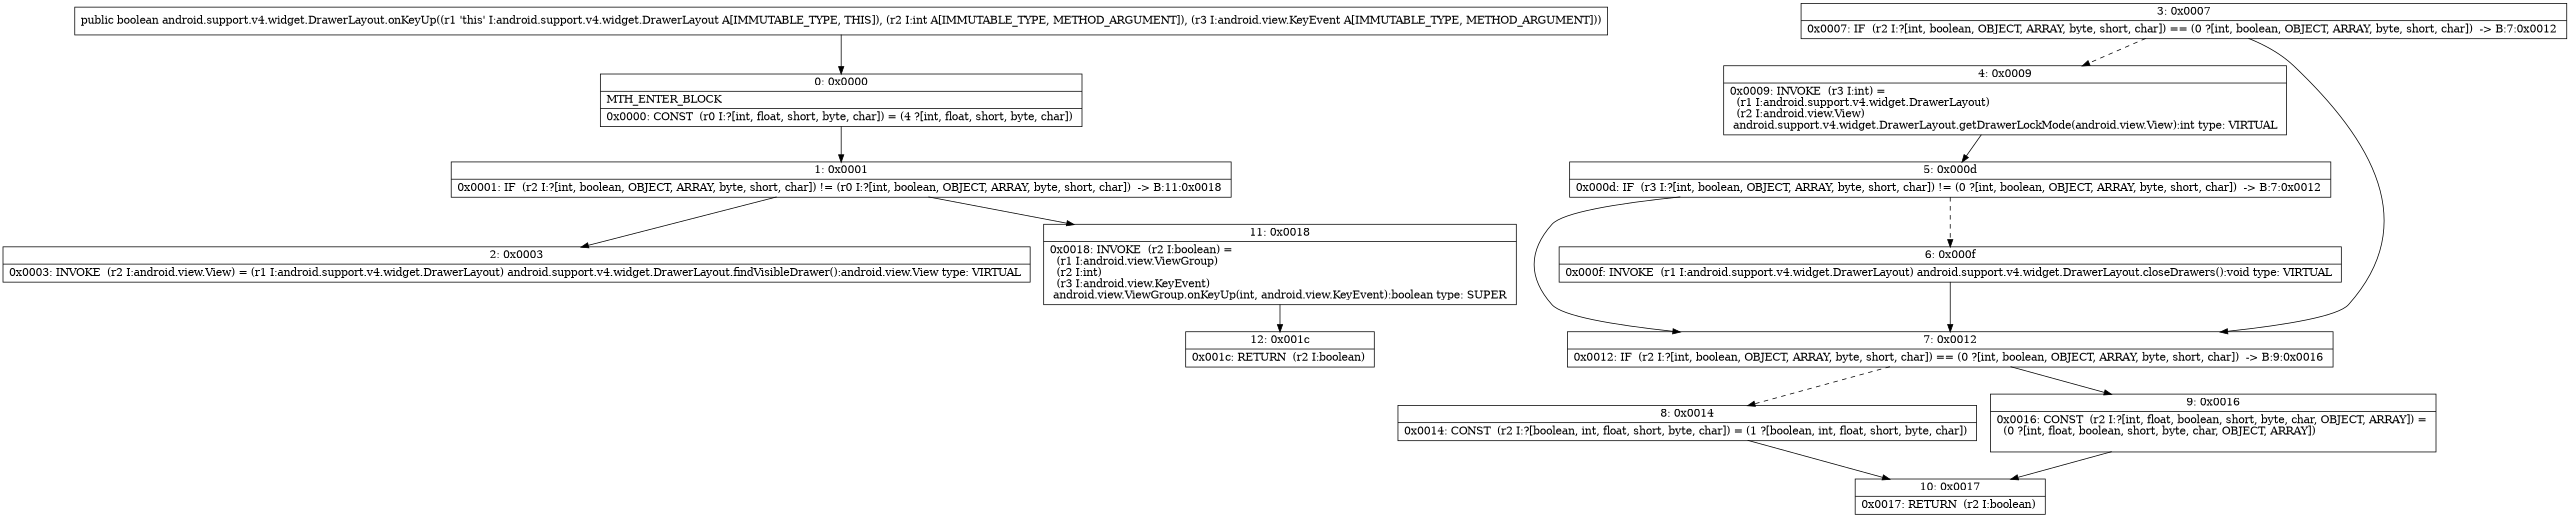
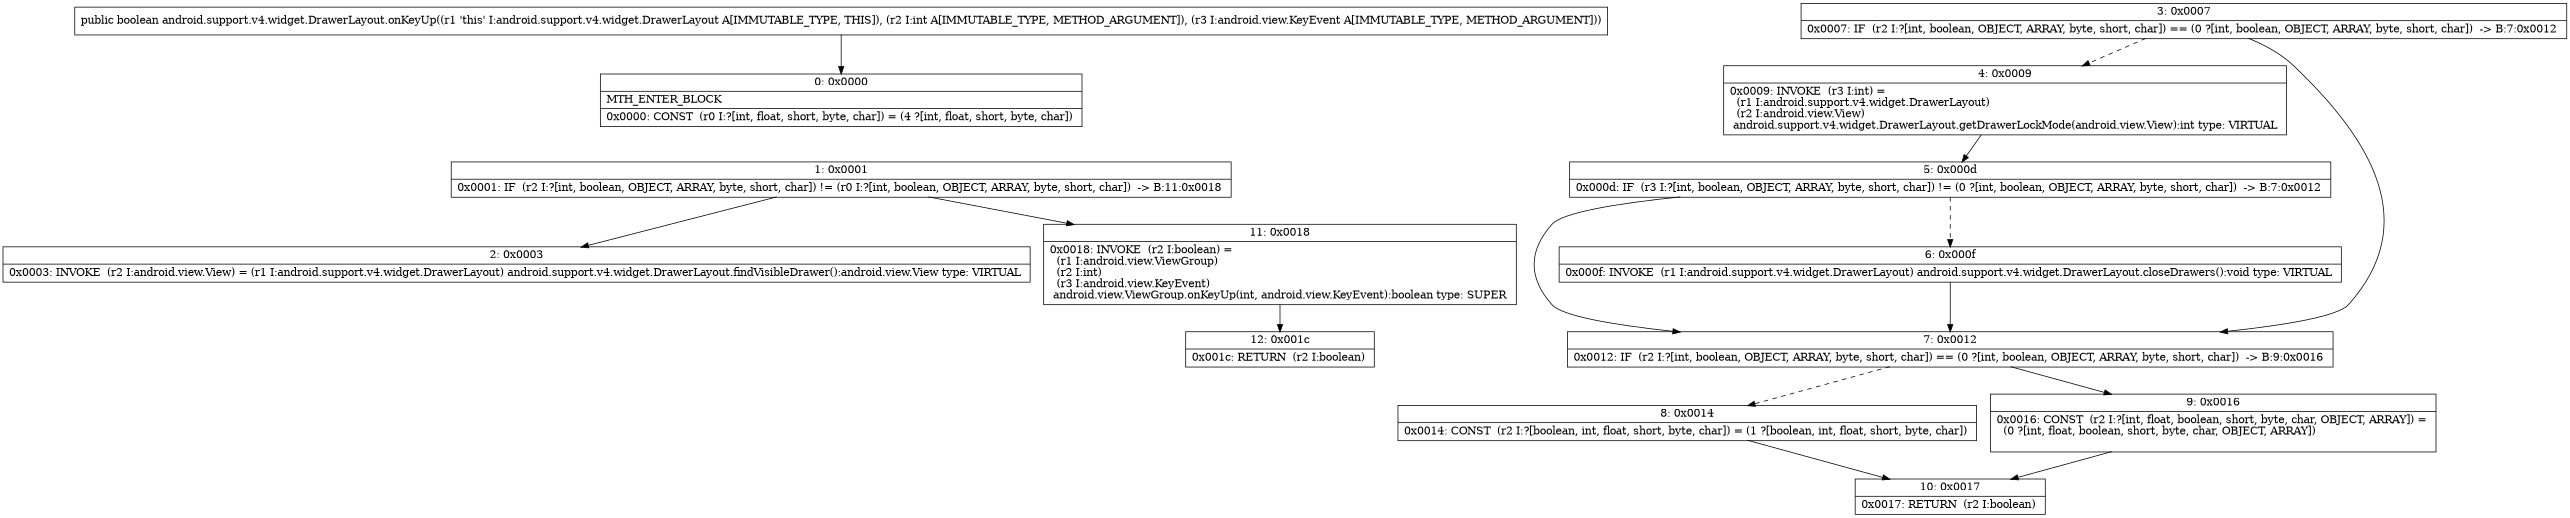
edge "0: 0x0000" -> "1: 0x0001": removed
